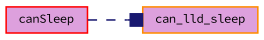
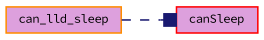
edge "canSleep" -> "can_lld_sleep": reversed
